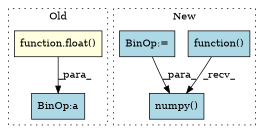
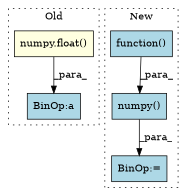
node "function.float()": label "function.float()" -> "numpy.float()"
edge "BinOp:=" -> "numpy()": reversed
edge "function()" -> "numpy()": label "_recv_" -> "_para_"
